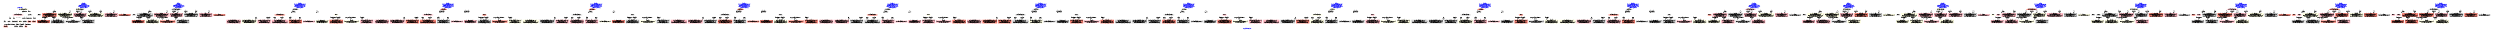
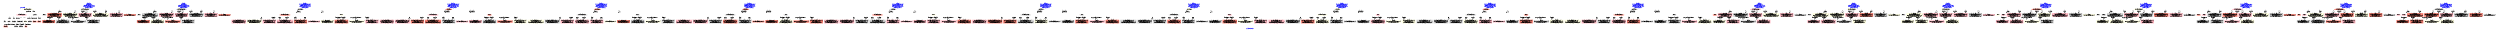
node "description": added
